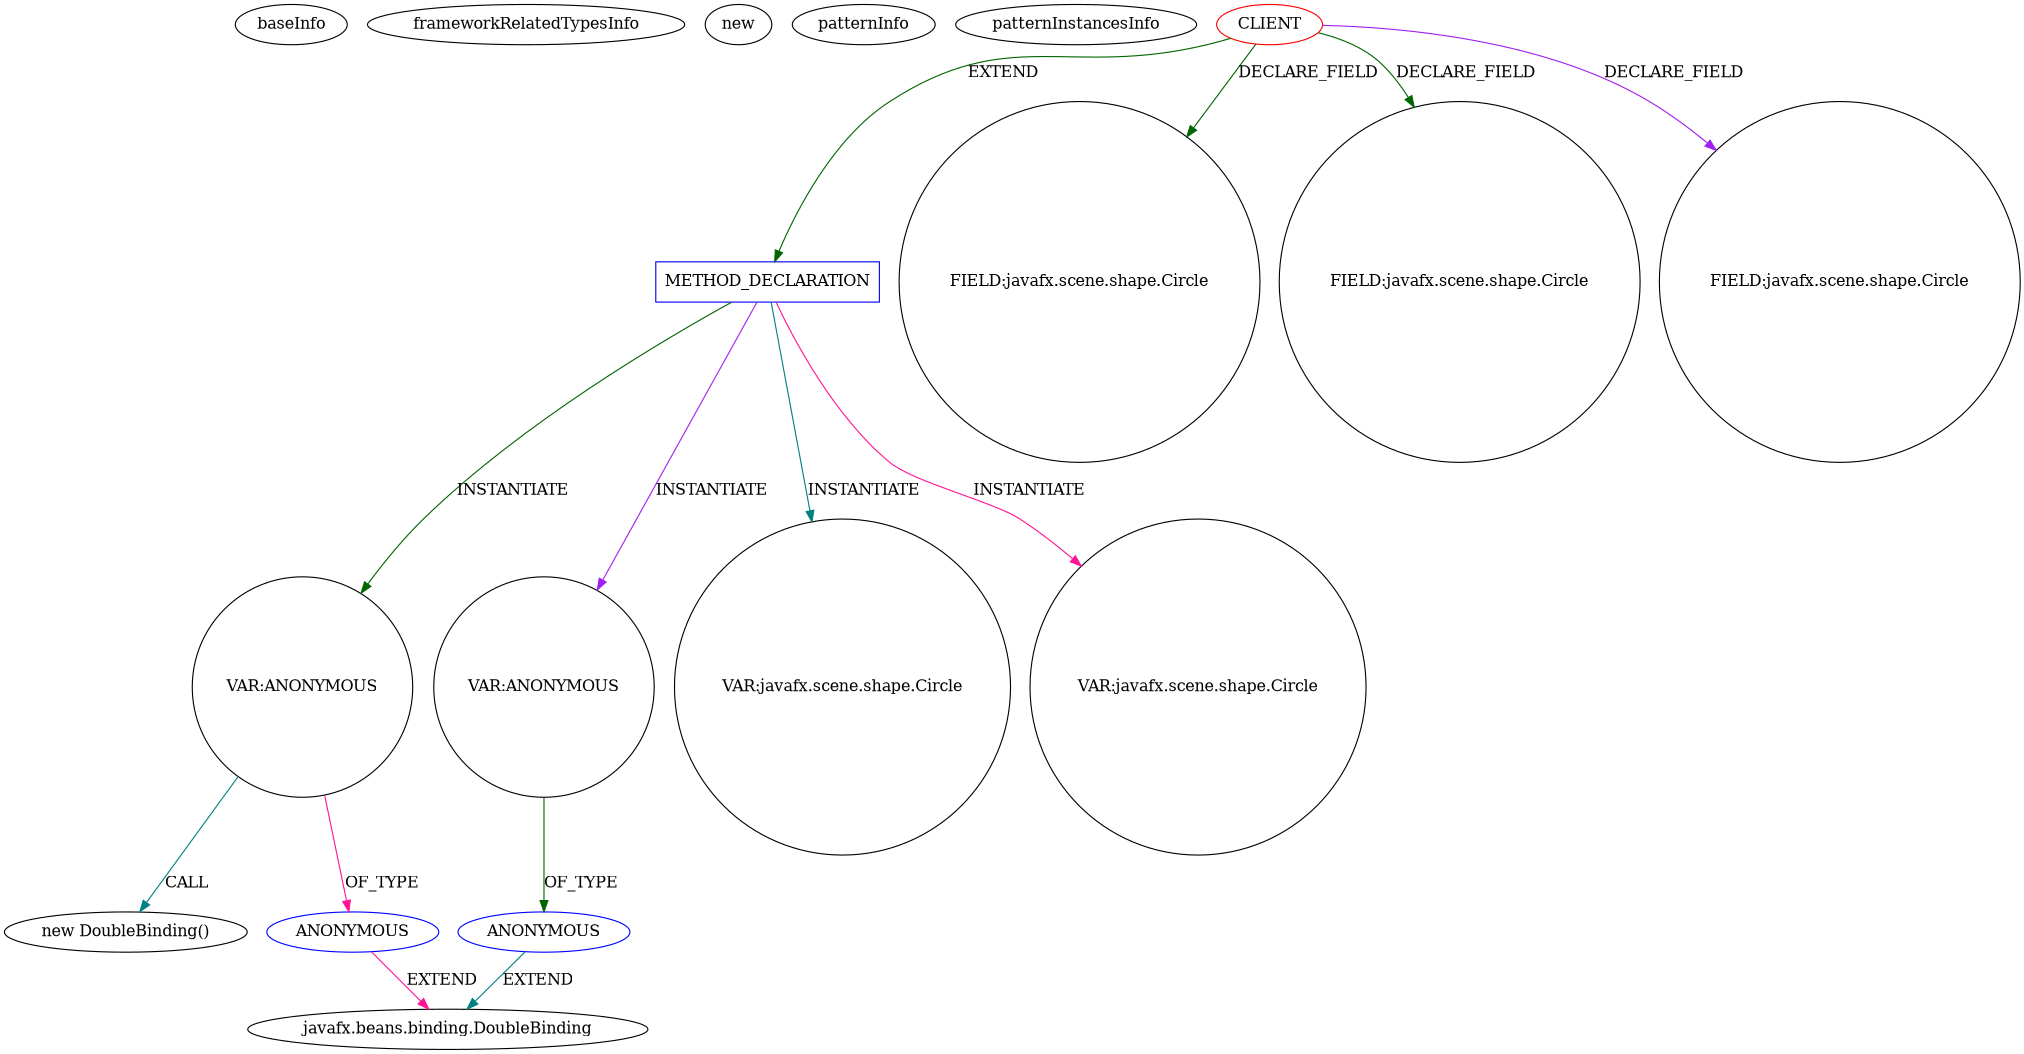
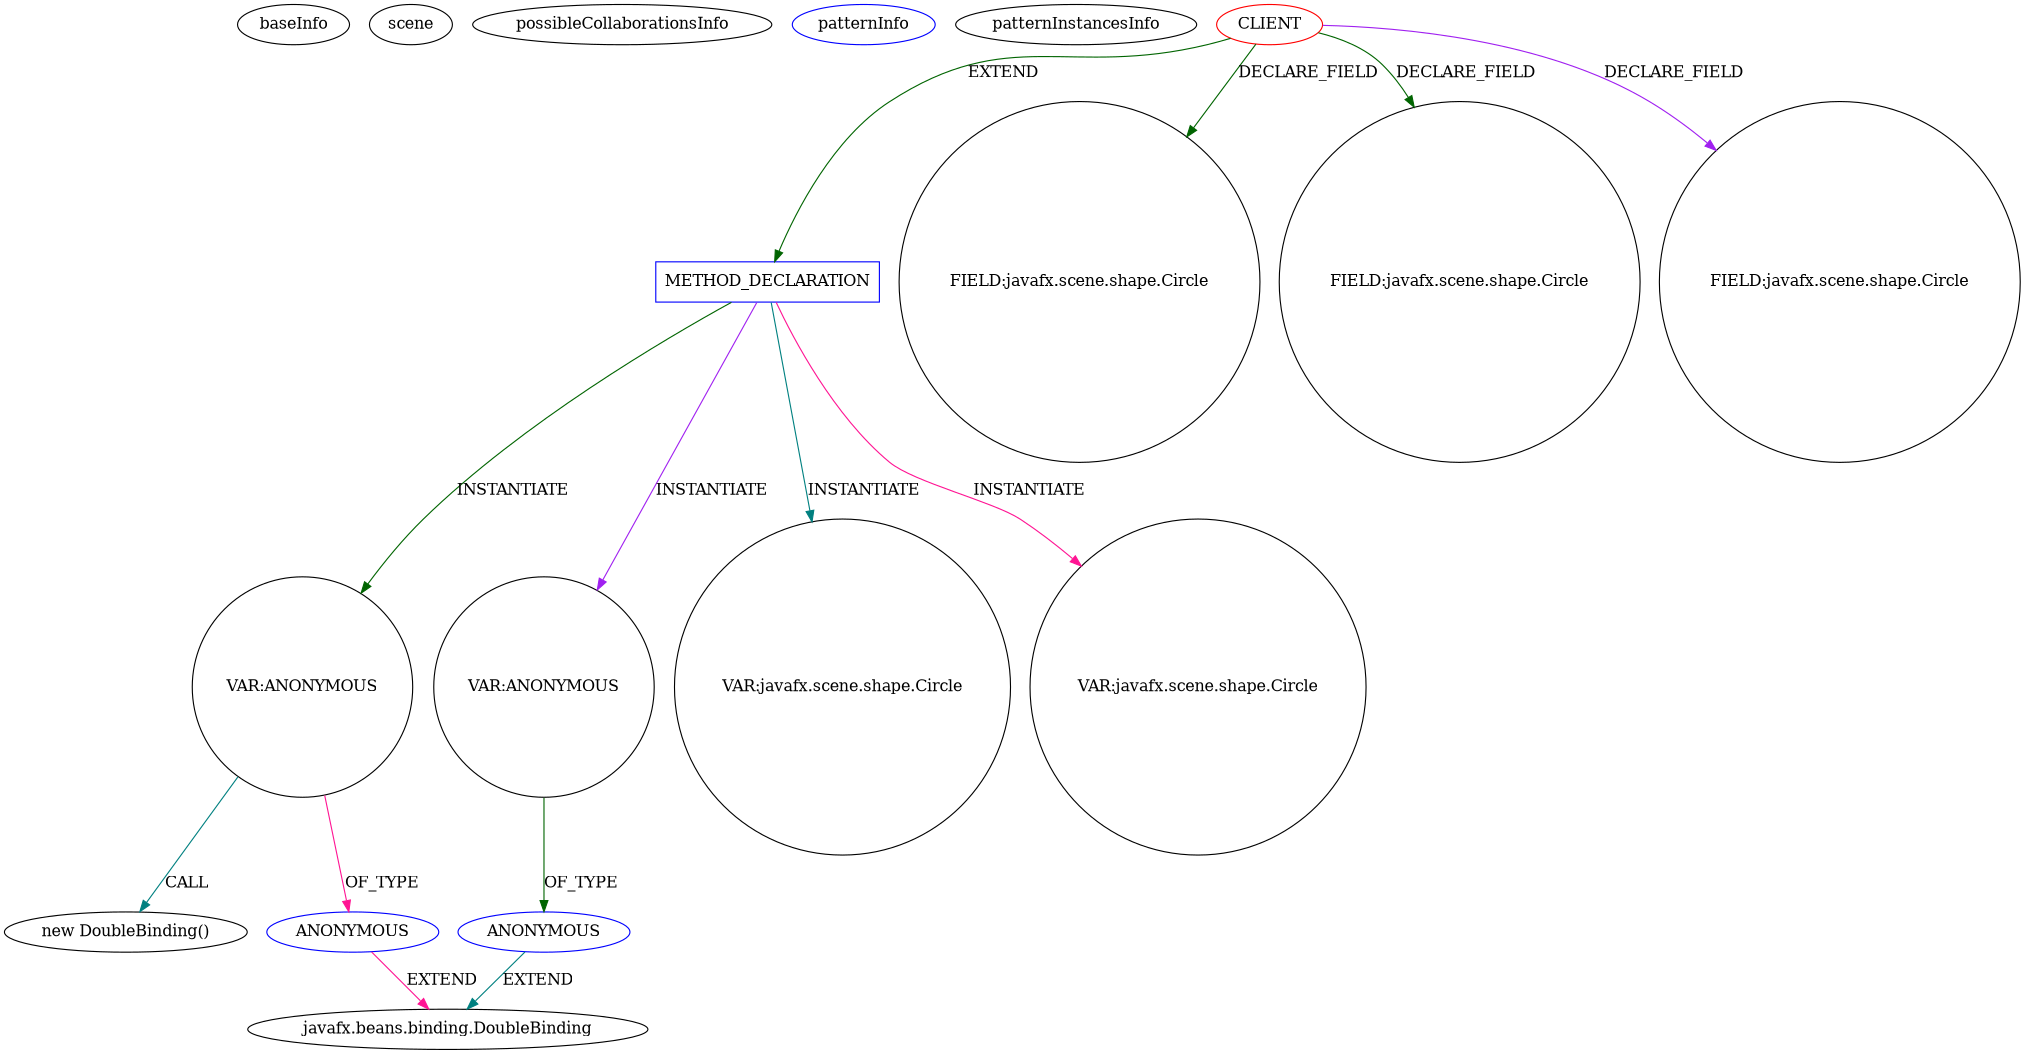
node "frameworkRelatedTypesInfo": label "frameworkRelatedTypesInfo" -> "scene"
node "new": label "new" -> "possibleCollaborationsInfo"
node "patternInfo": color black -> blue
